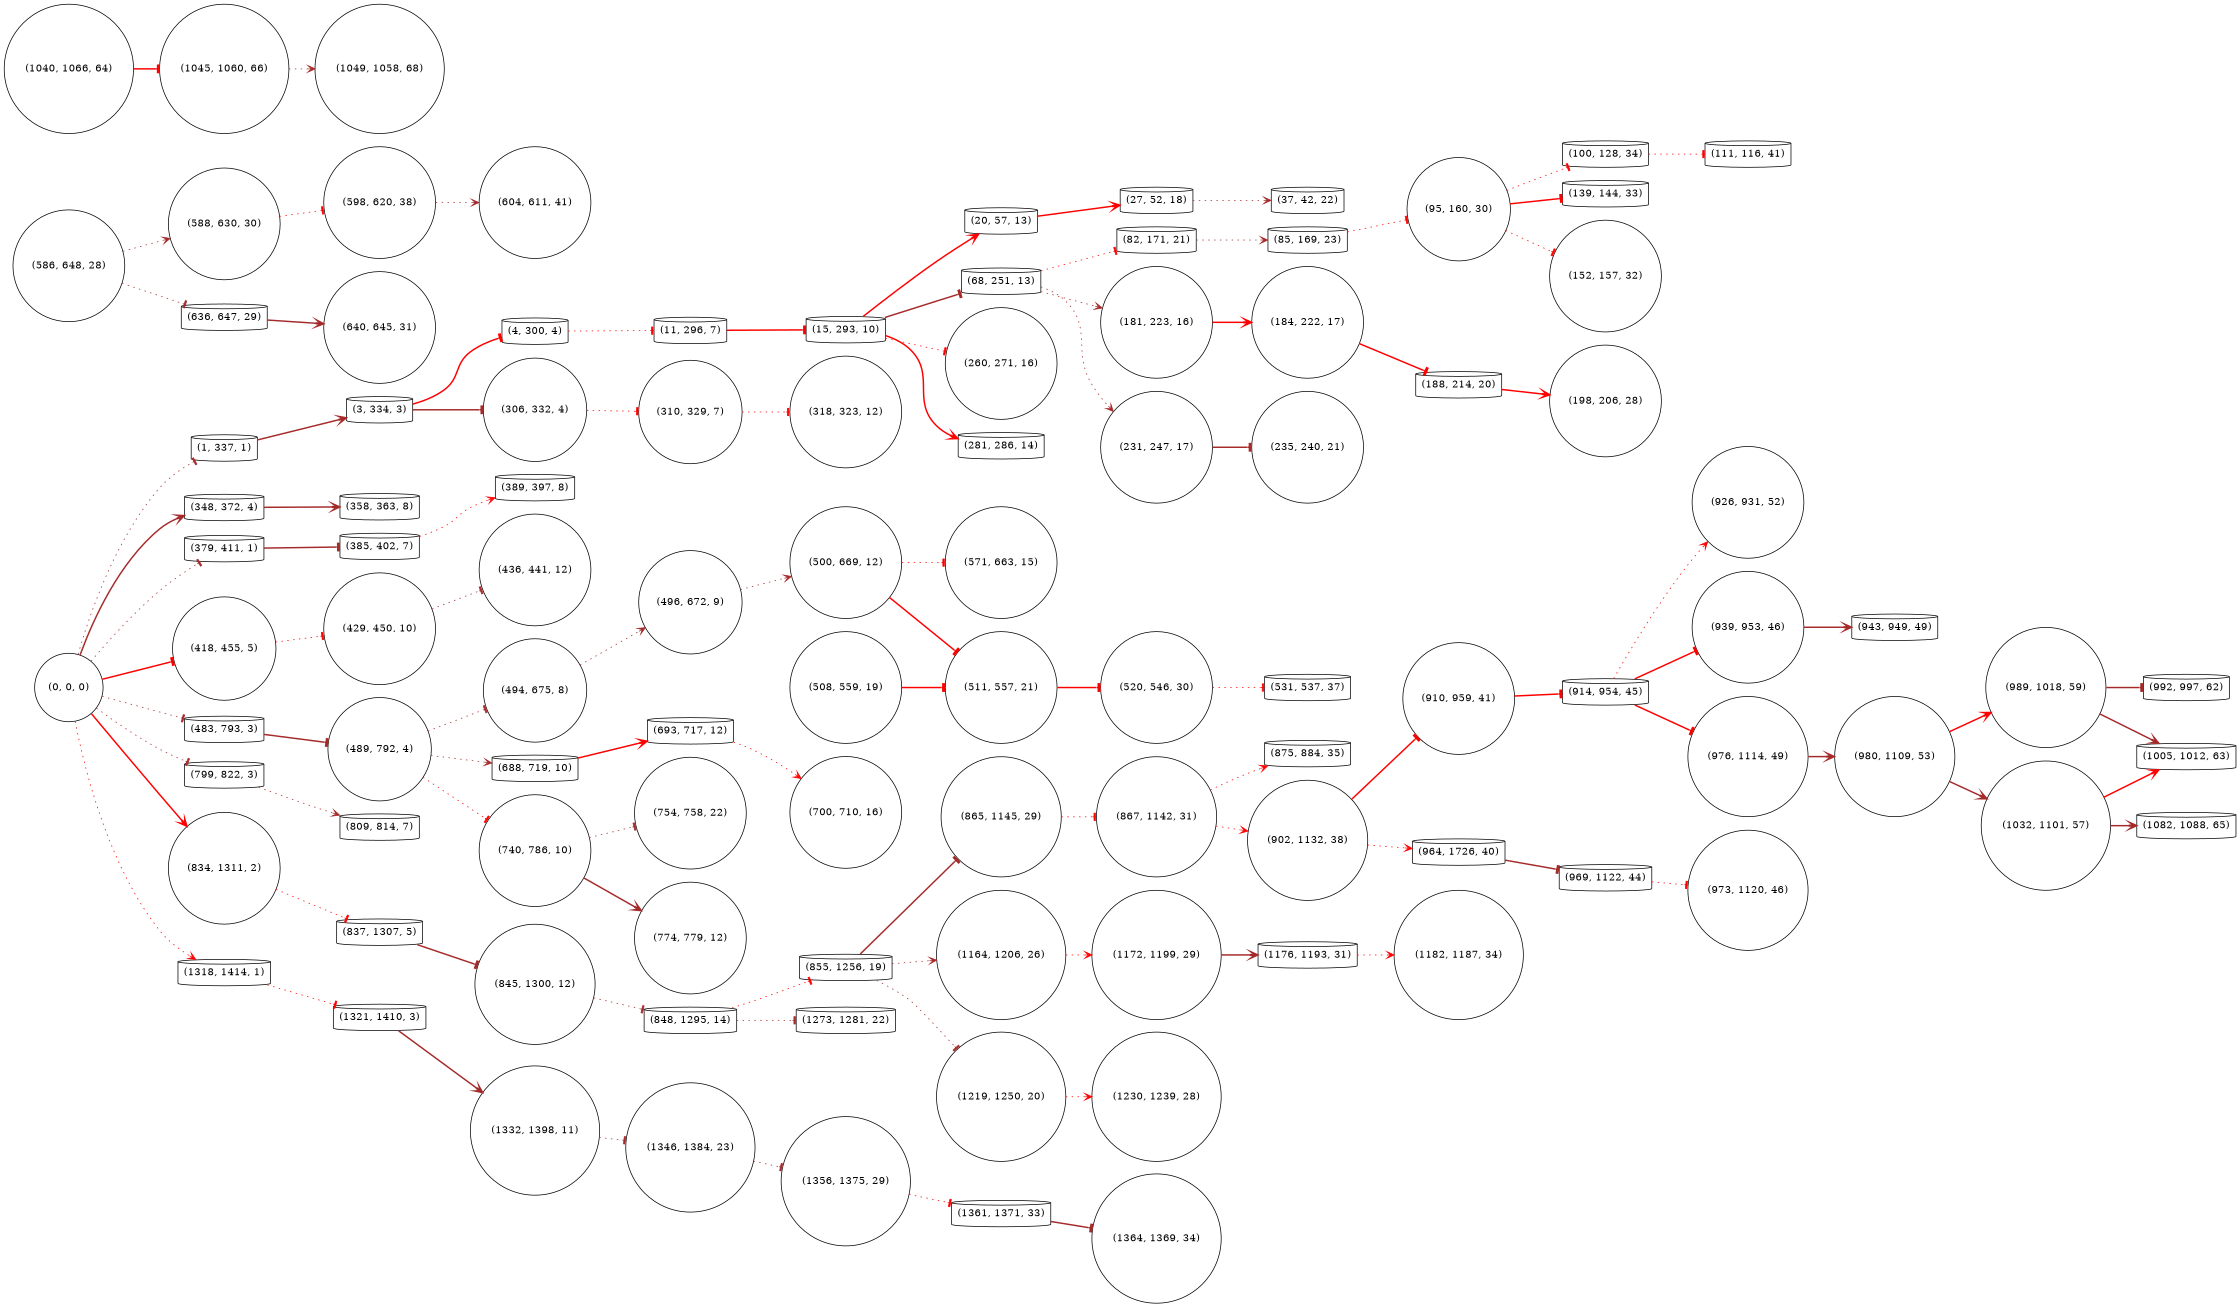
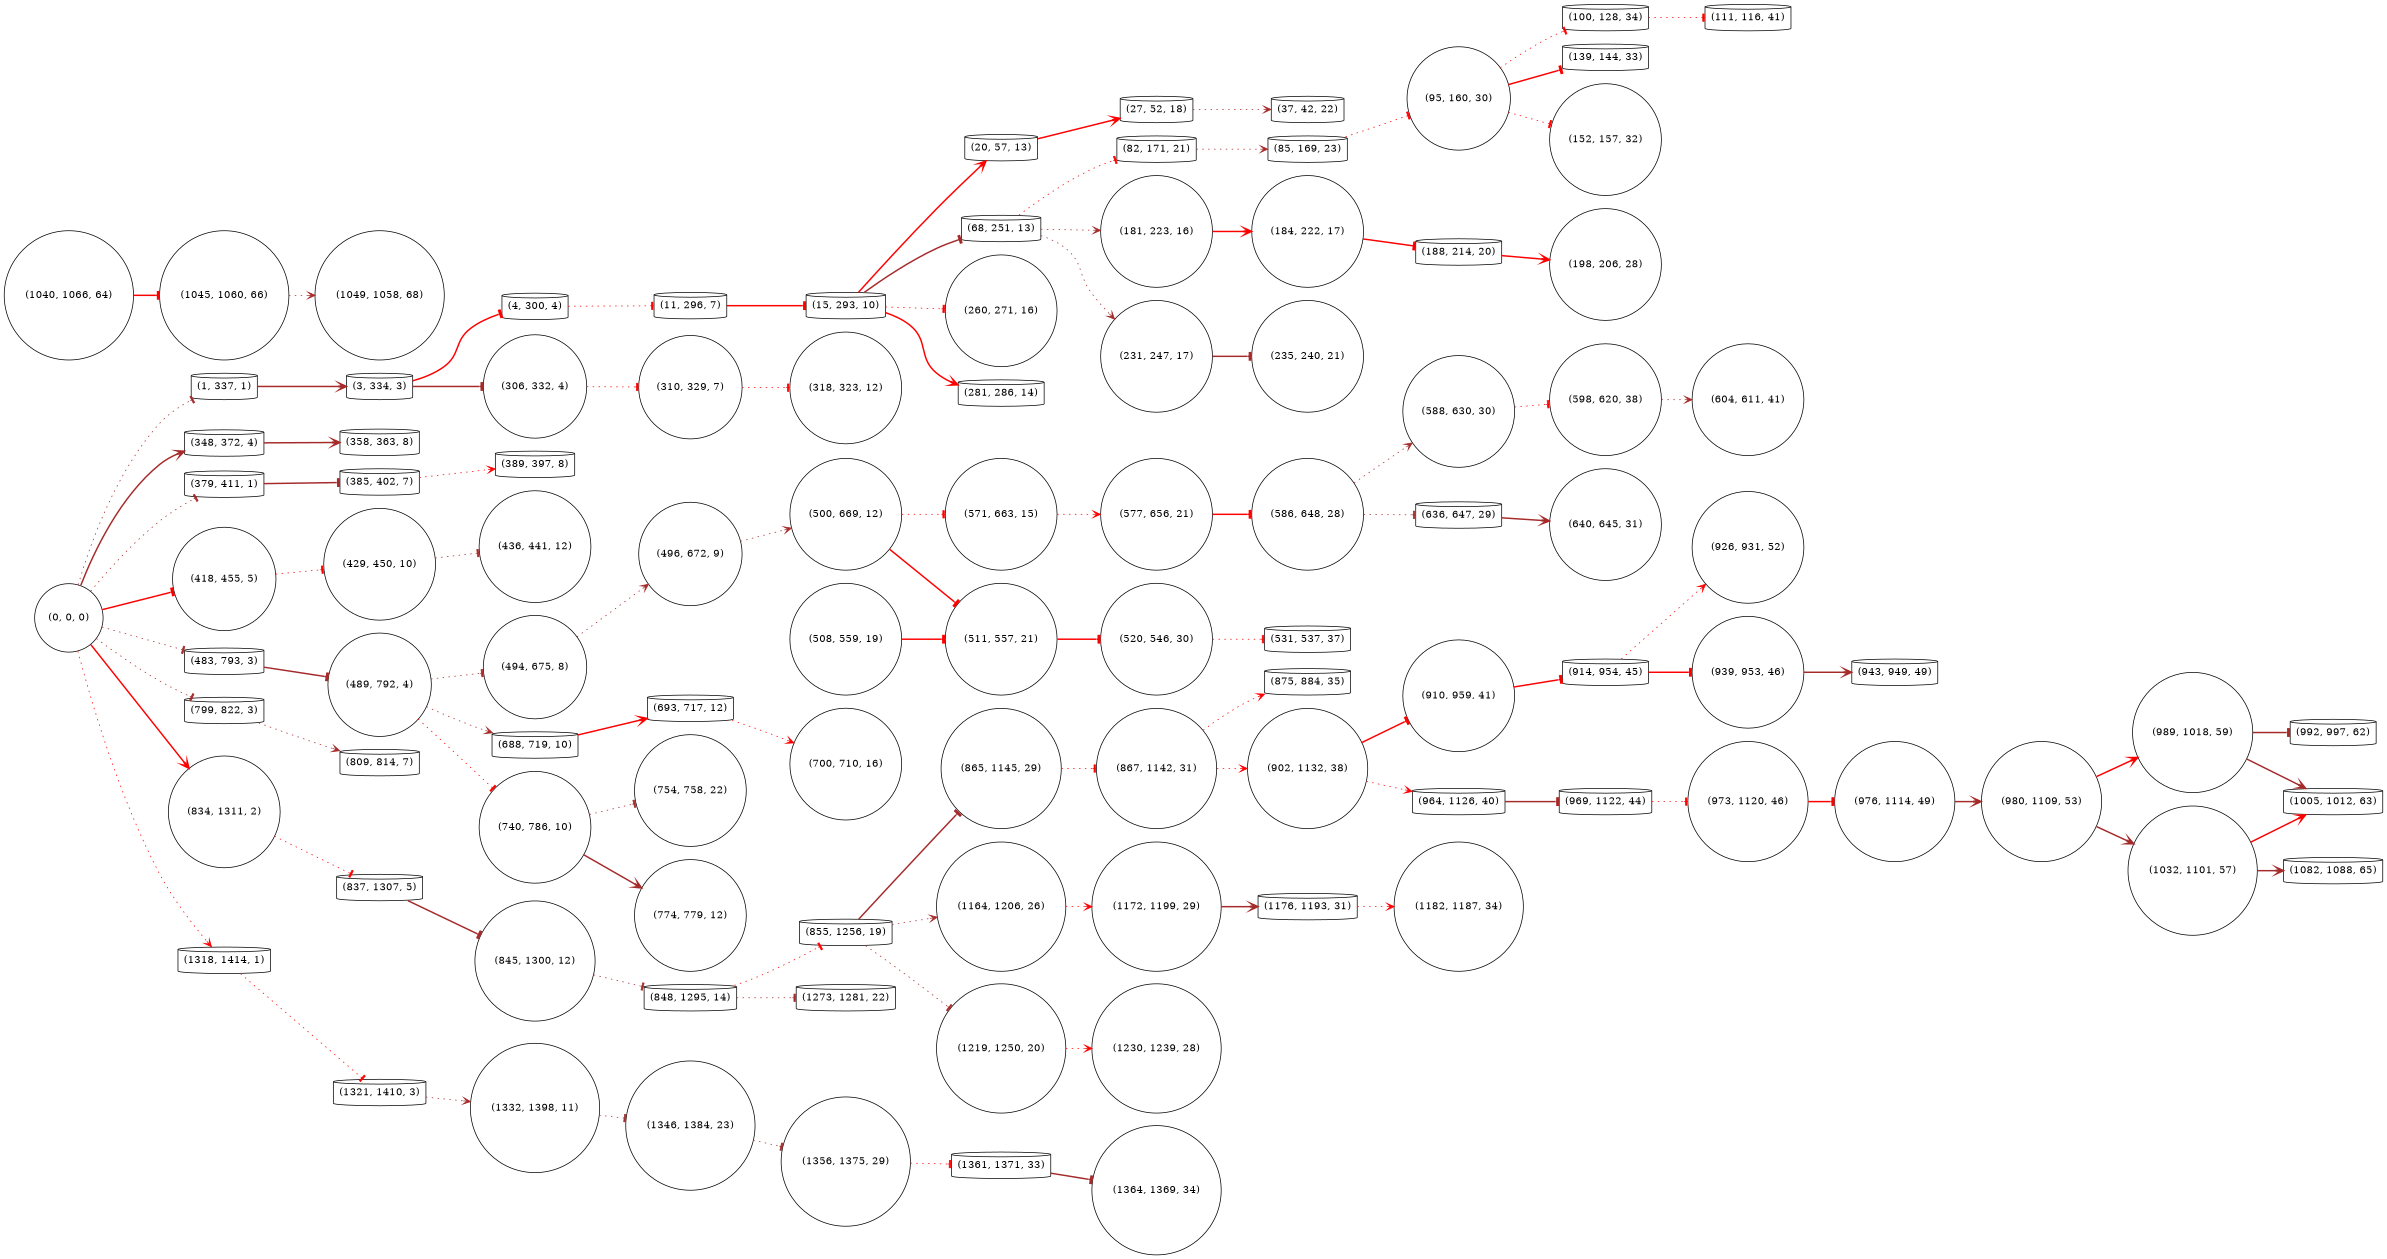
node "(577, 656, 21)": added
edge "(914, 954, 45)" -> "(976, 1114, 49)": now "(973, 1120, 46)" -> "(976, 1114, 49)"
node "(964, 1726, 40)": label "(964, 1726, 40)" -> "(964, 1126, 40)"
edge "(1321, 1410, 3)" -> "(1332, 1398, 11)": style bold -> dotted
